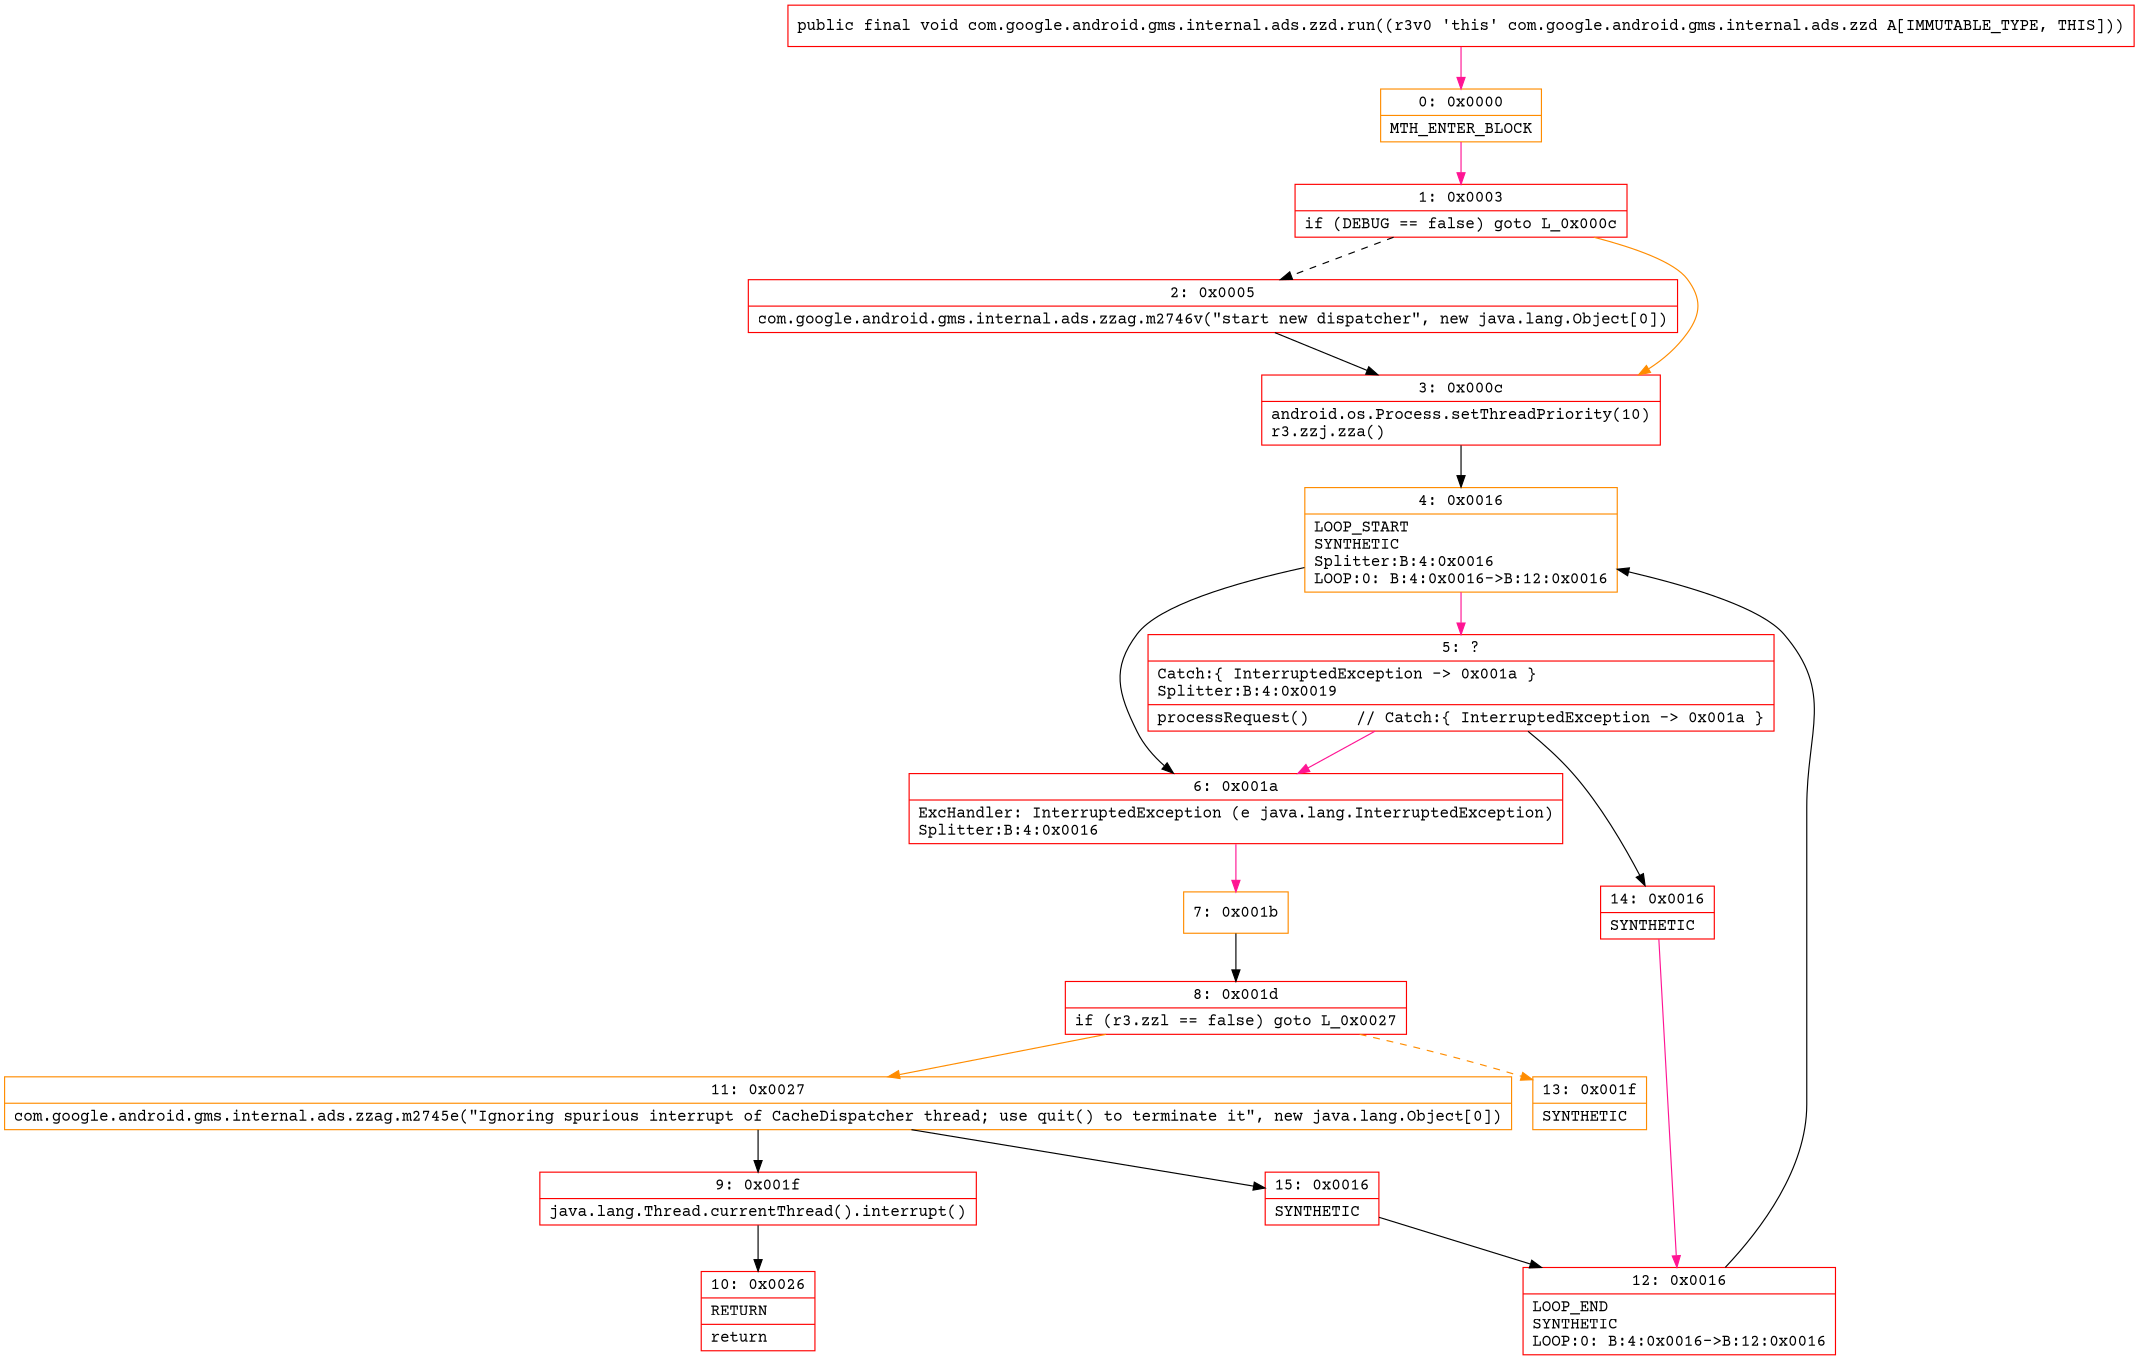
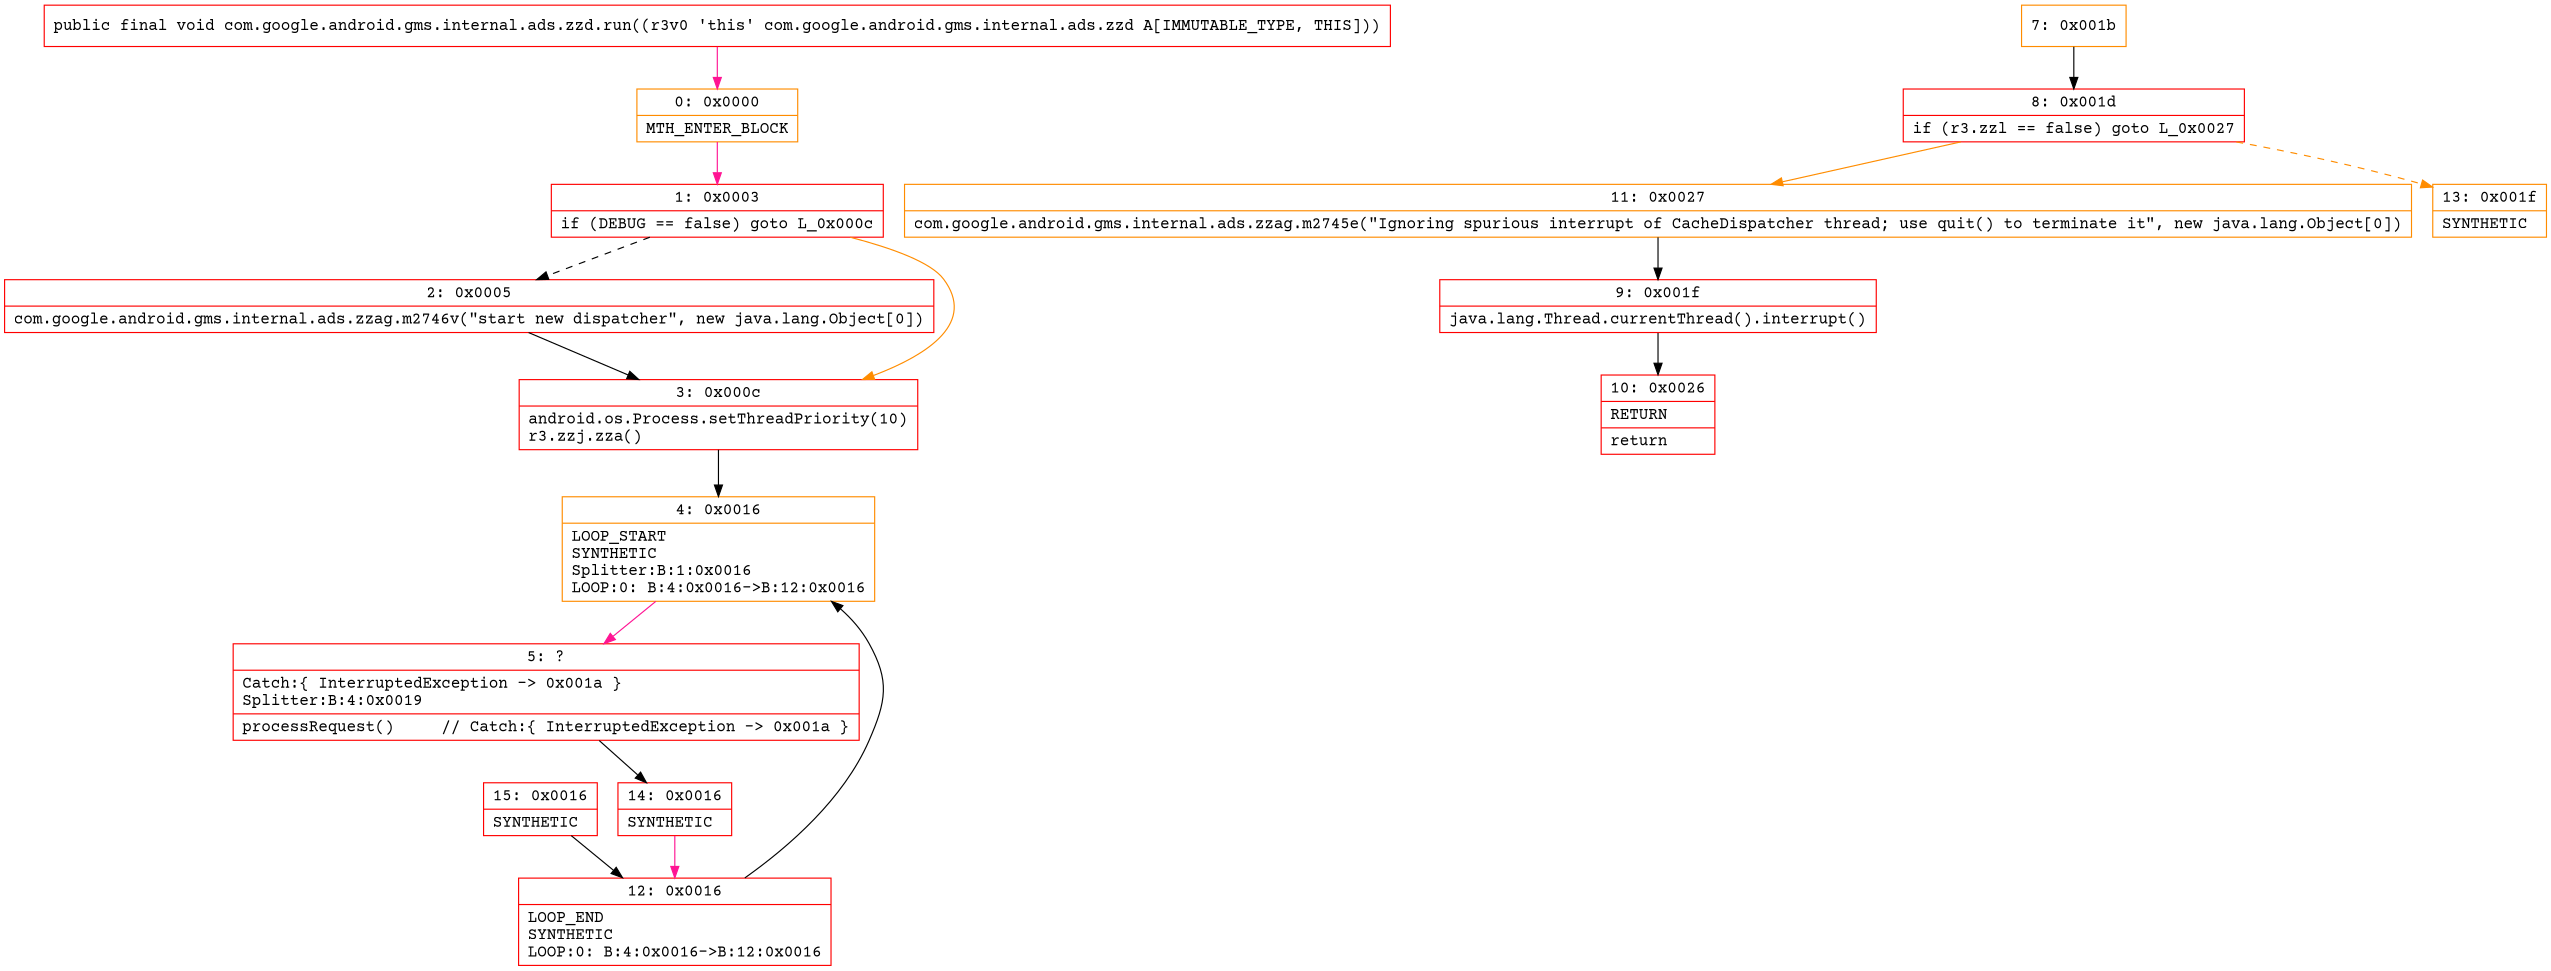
node "4: 0x0016": text "Splitter:B:4:0x0016" -> "Splitter:B:1:0x0016"
node "6: 0x001a": removed
edge "11: 0x0027" -> "15: 0x0016": removed
